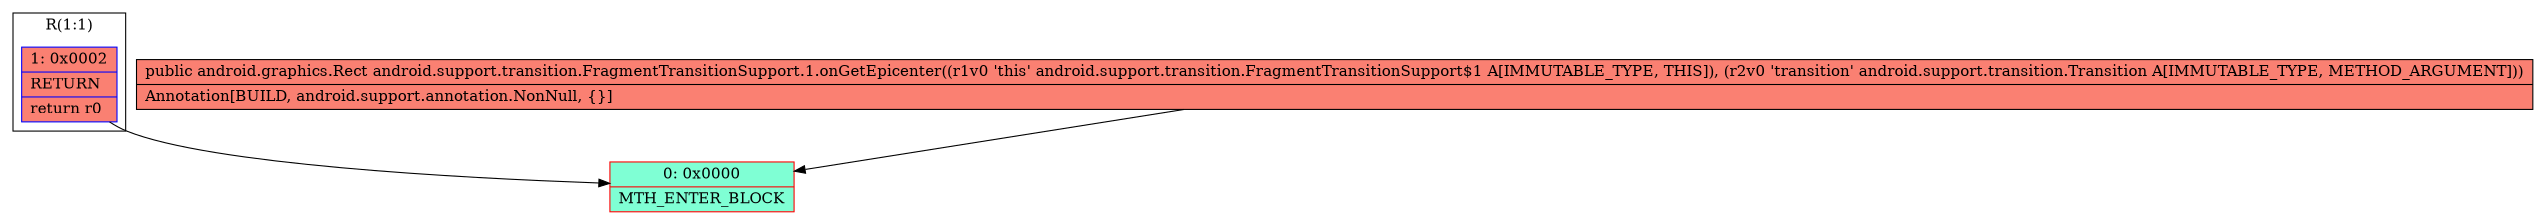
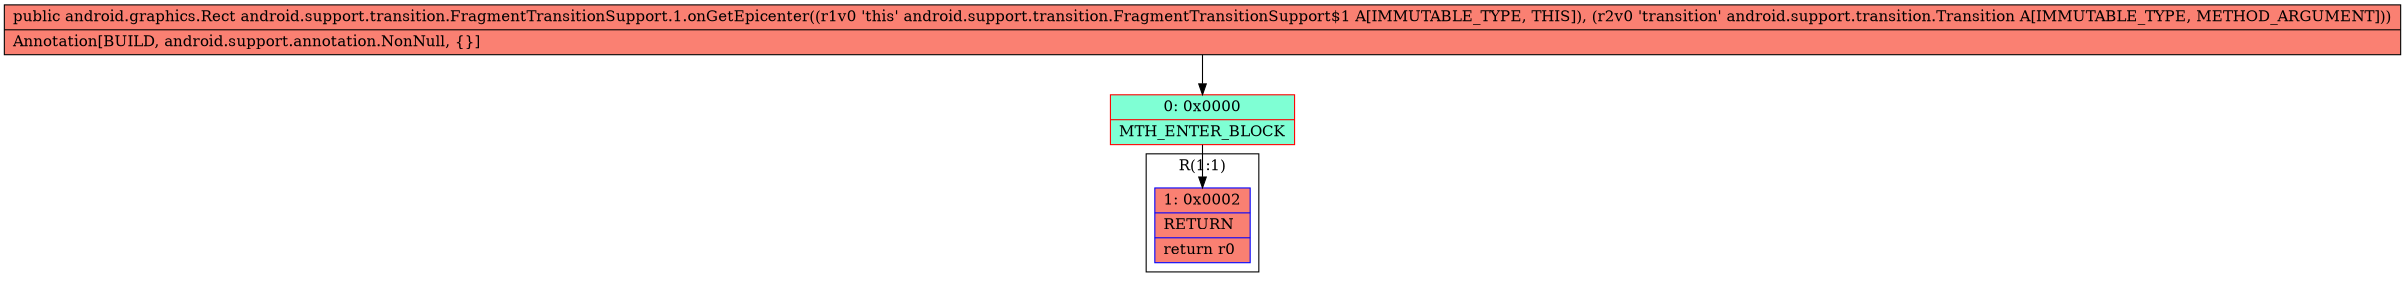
edge "1: 0x0002" -> "0: 0x0000": reversed
